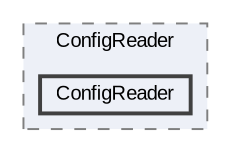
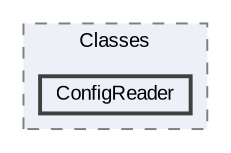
cluster "ConfigReader": label "ConfigReader" -> "Classes"
